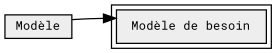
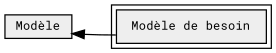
edge "Modèle" -> "Modèle de besoin": reversed
